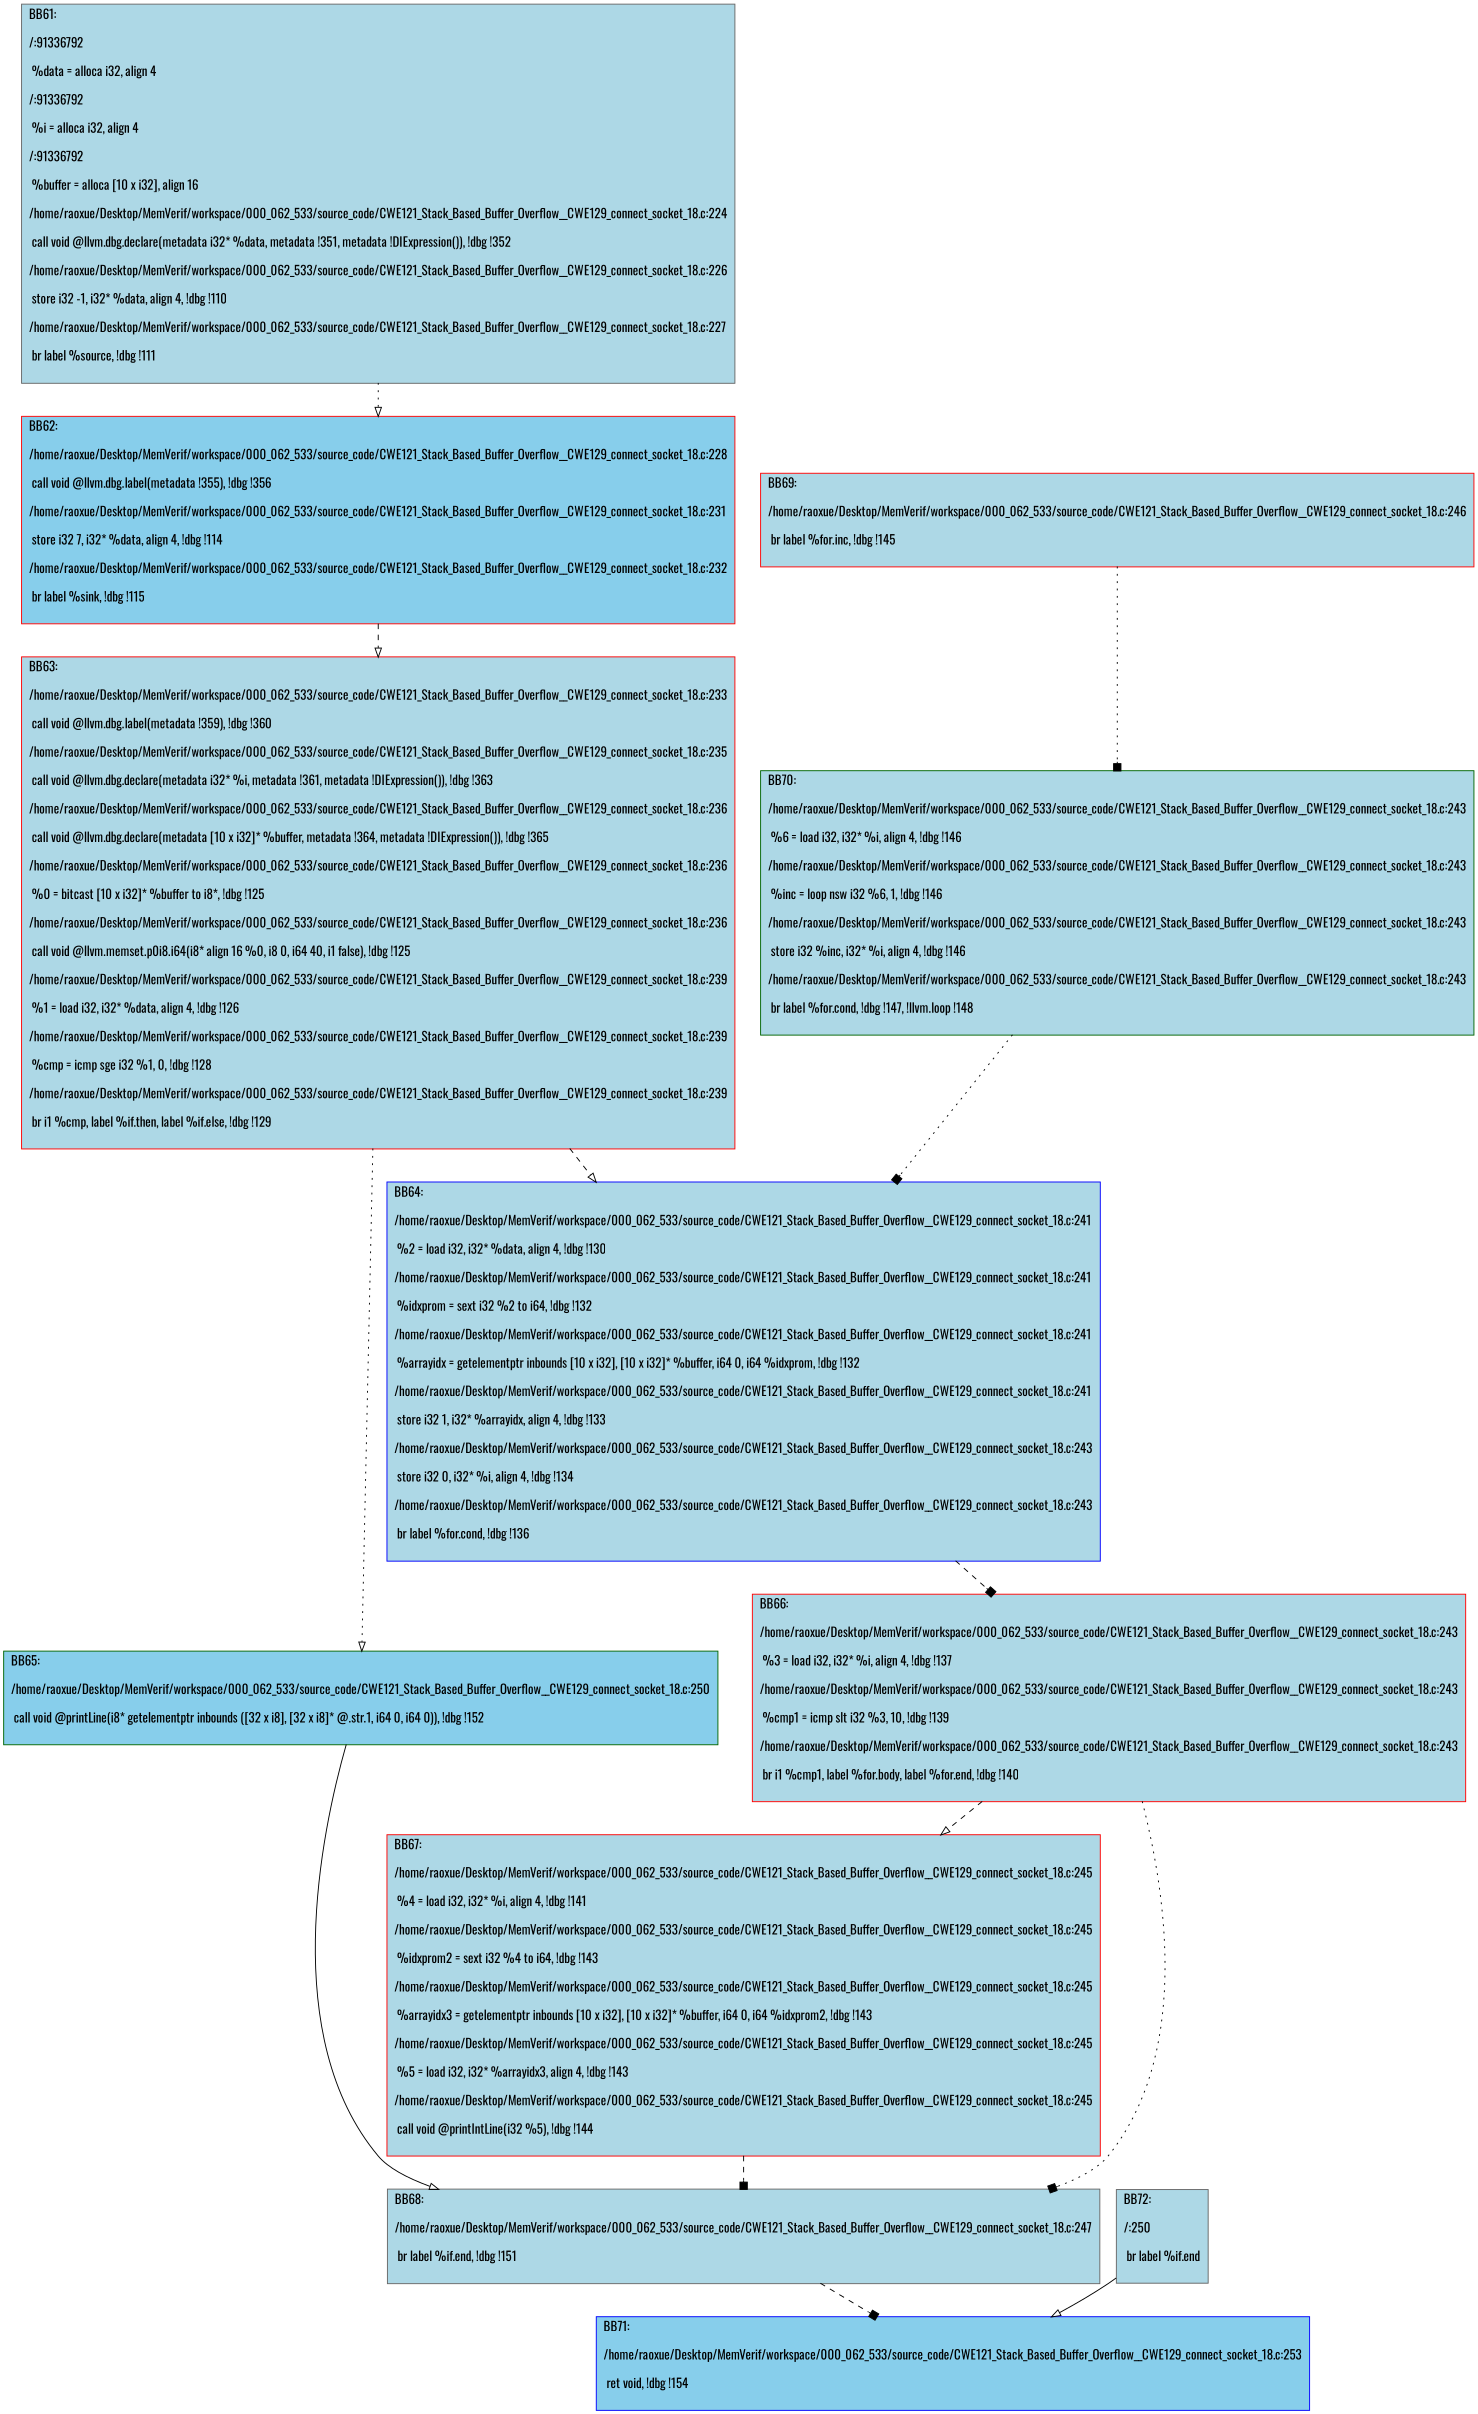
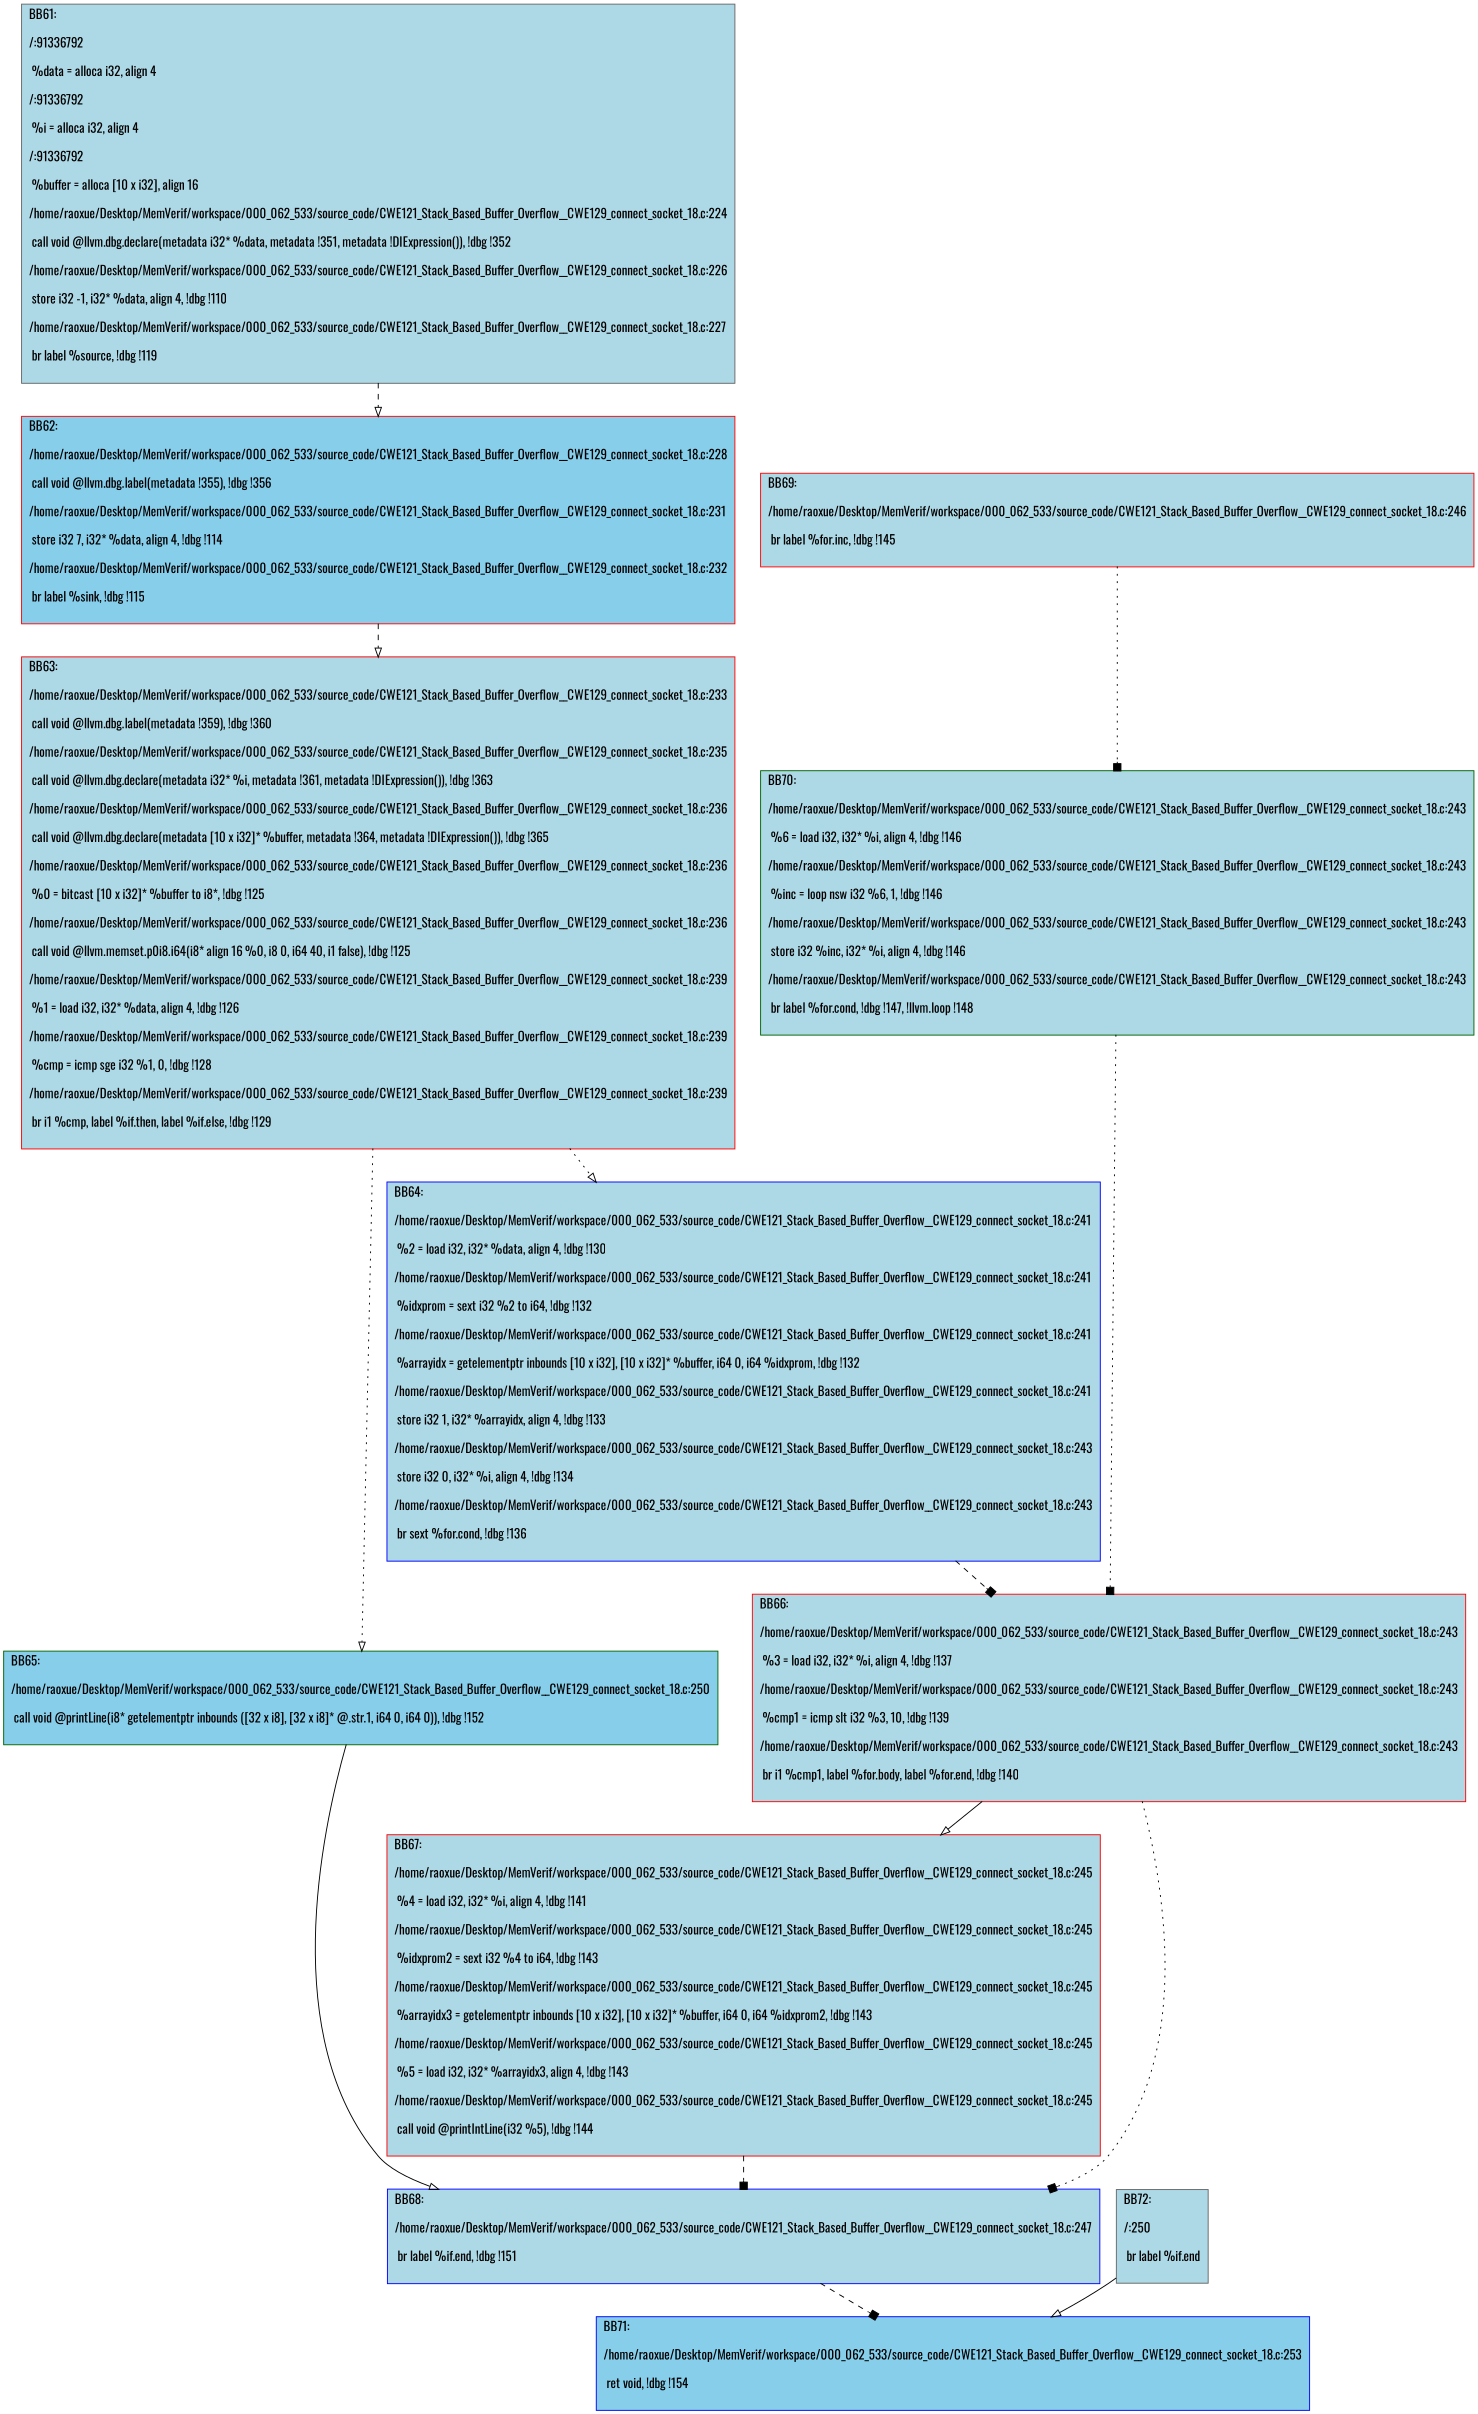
node "BB61:": text "br label %source, !dbg !111" -> "br label %source, !dbg !119"
edge "BB61:" -> "BB62:": style dotted -> dashed
edge "BB70:" -> "BB64:": now "BB70:" -> "BB66:"
edge "BB63:" -> "BB64:": style dashed -> dotted
node "BB64:": text "br label %for.cond, !dbg !136" -> "br sext %for.cond, !dbg !136"
edge "BB66:" -> "BB67:": style dashed -> solid
node "BB68:": color gray40 -> blue
